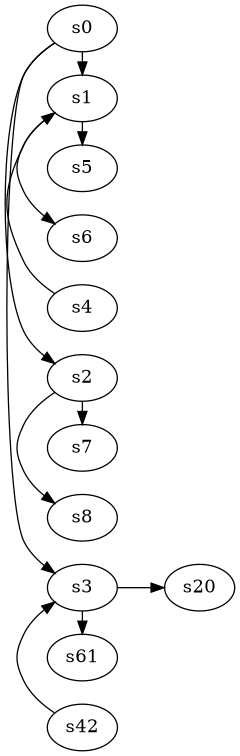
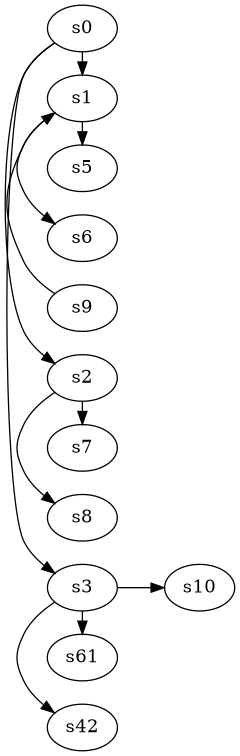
node "s4": label "s4" -> "s9"
node "s20": label "s20" -> "s10"
edge "s42" -> "s3": reversed
